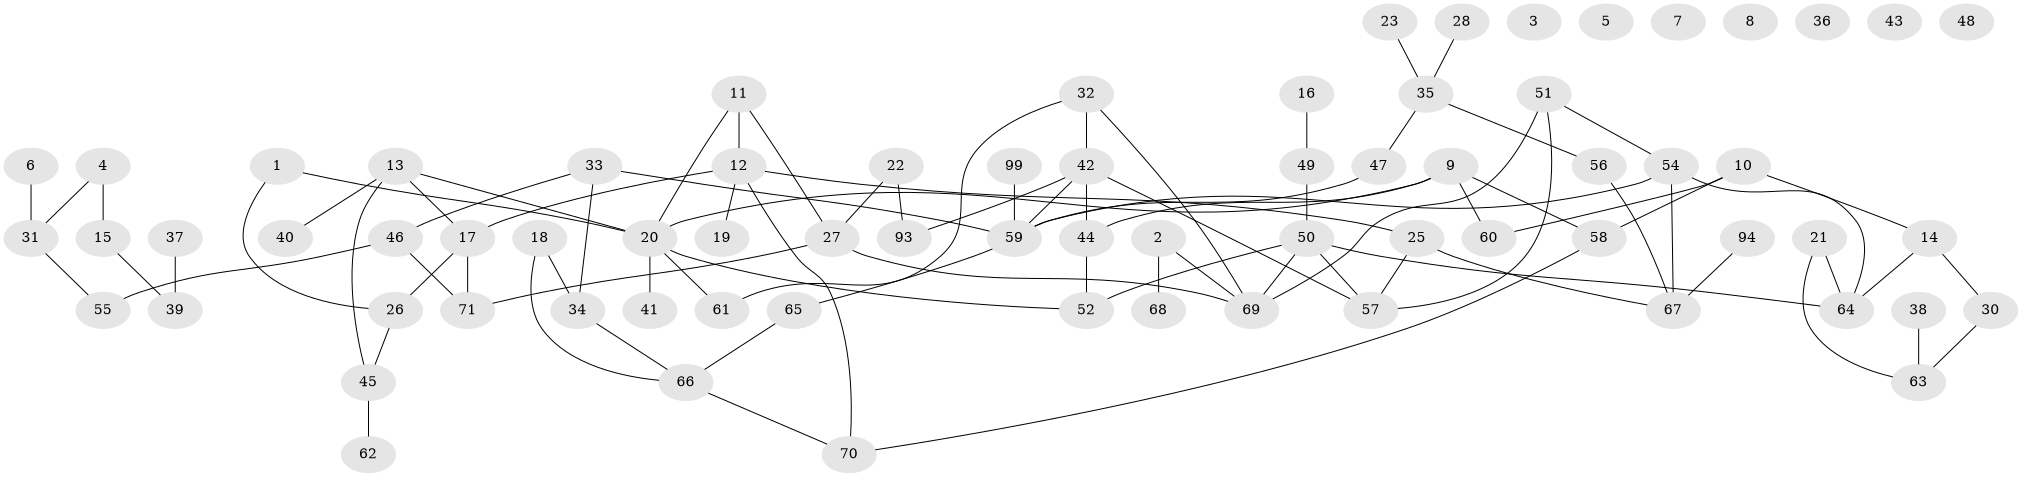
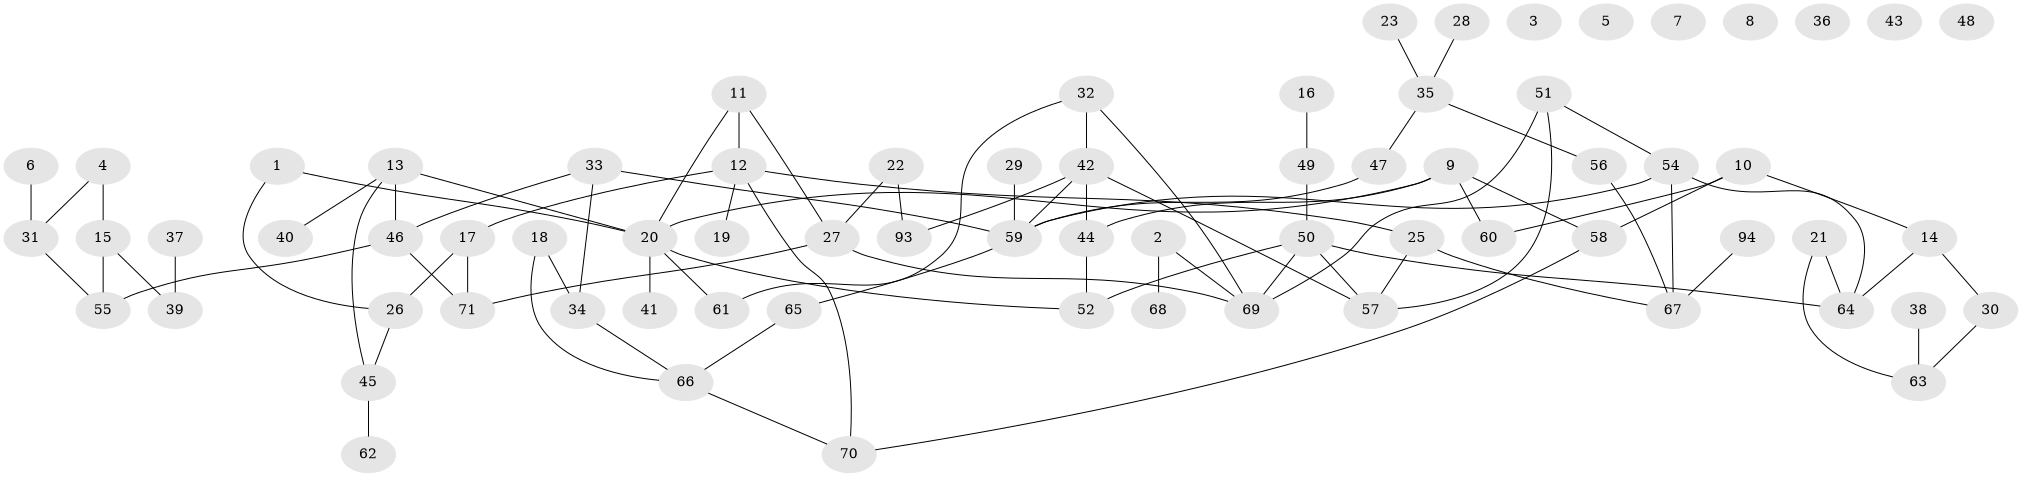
node "99": label "99" -> "29"
edge "13" -- "17": now "13" -- "46"
edge "15" -- "55": added
